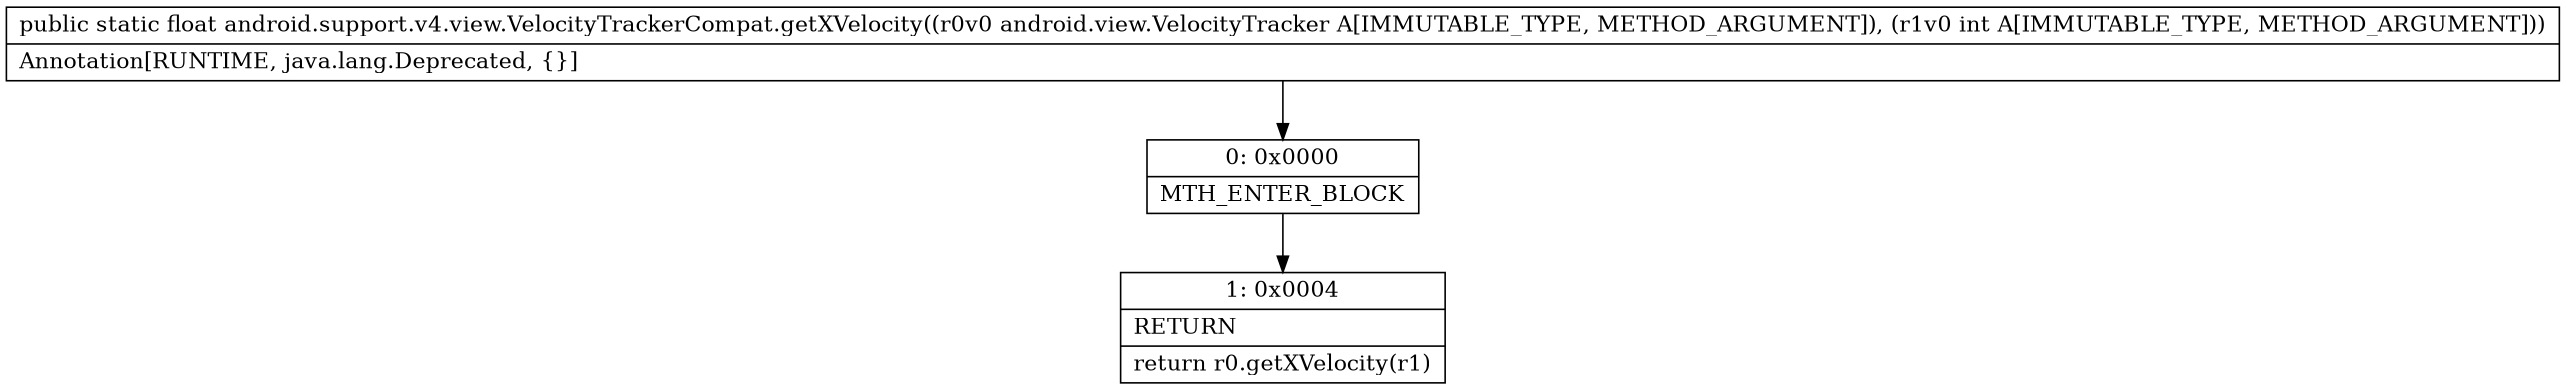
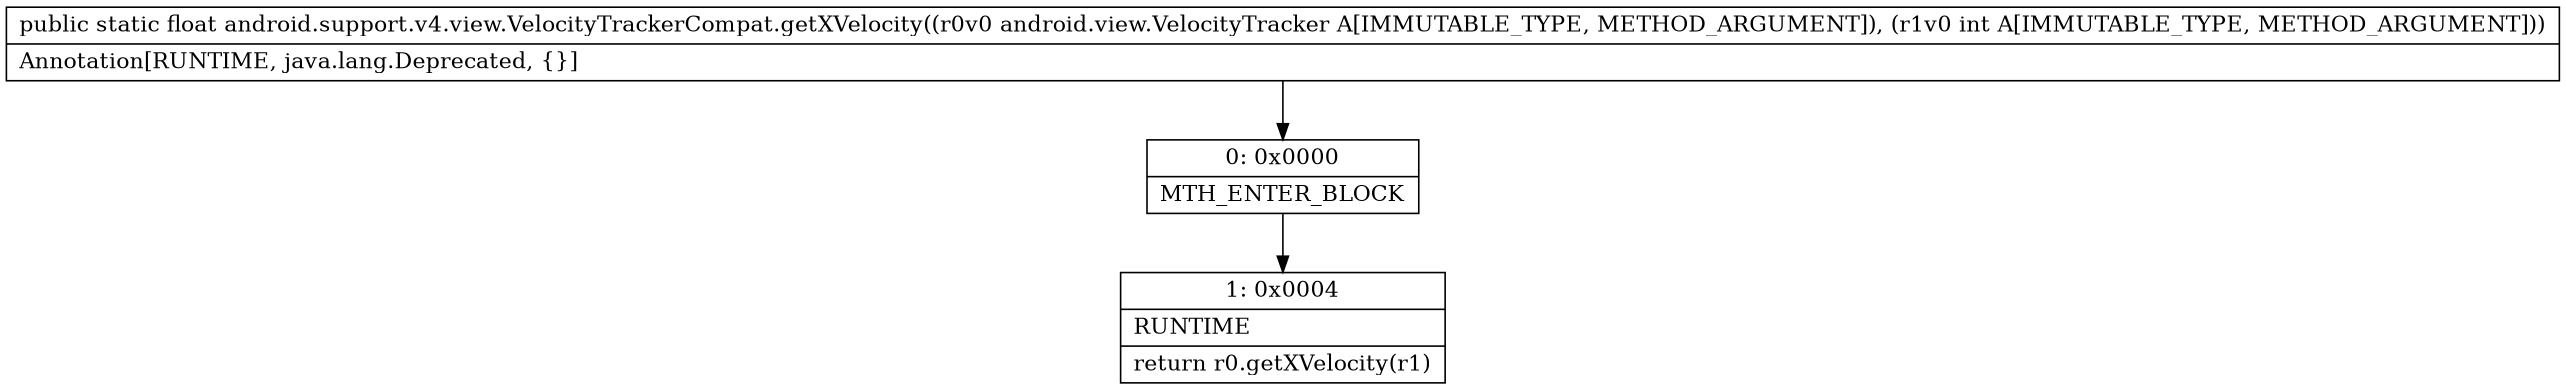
node "1: 0x0004": text "RETURN" -> "RUNTIME"
